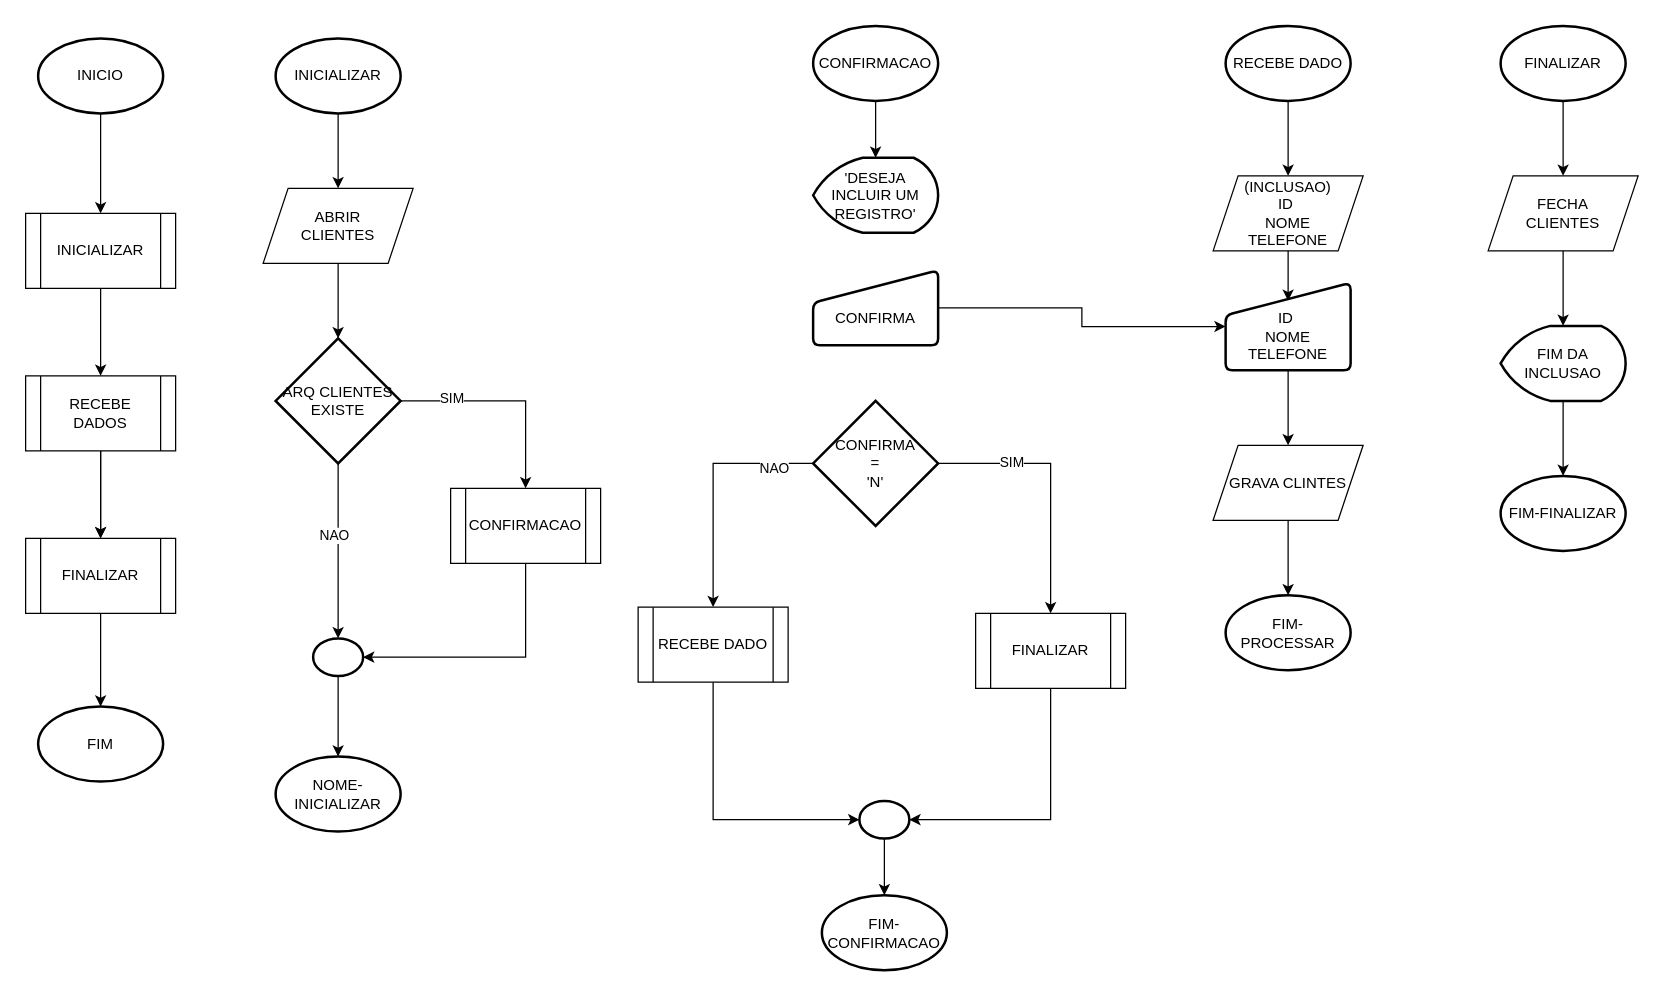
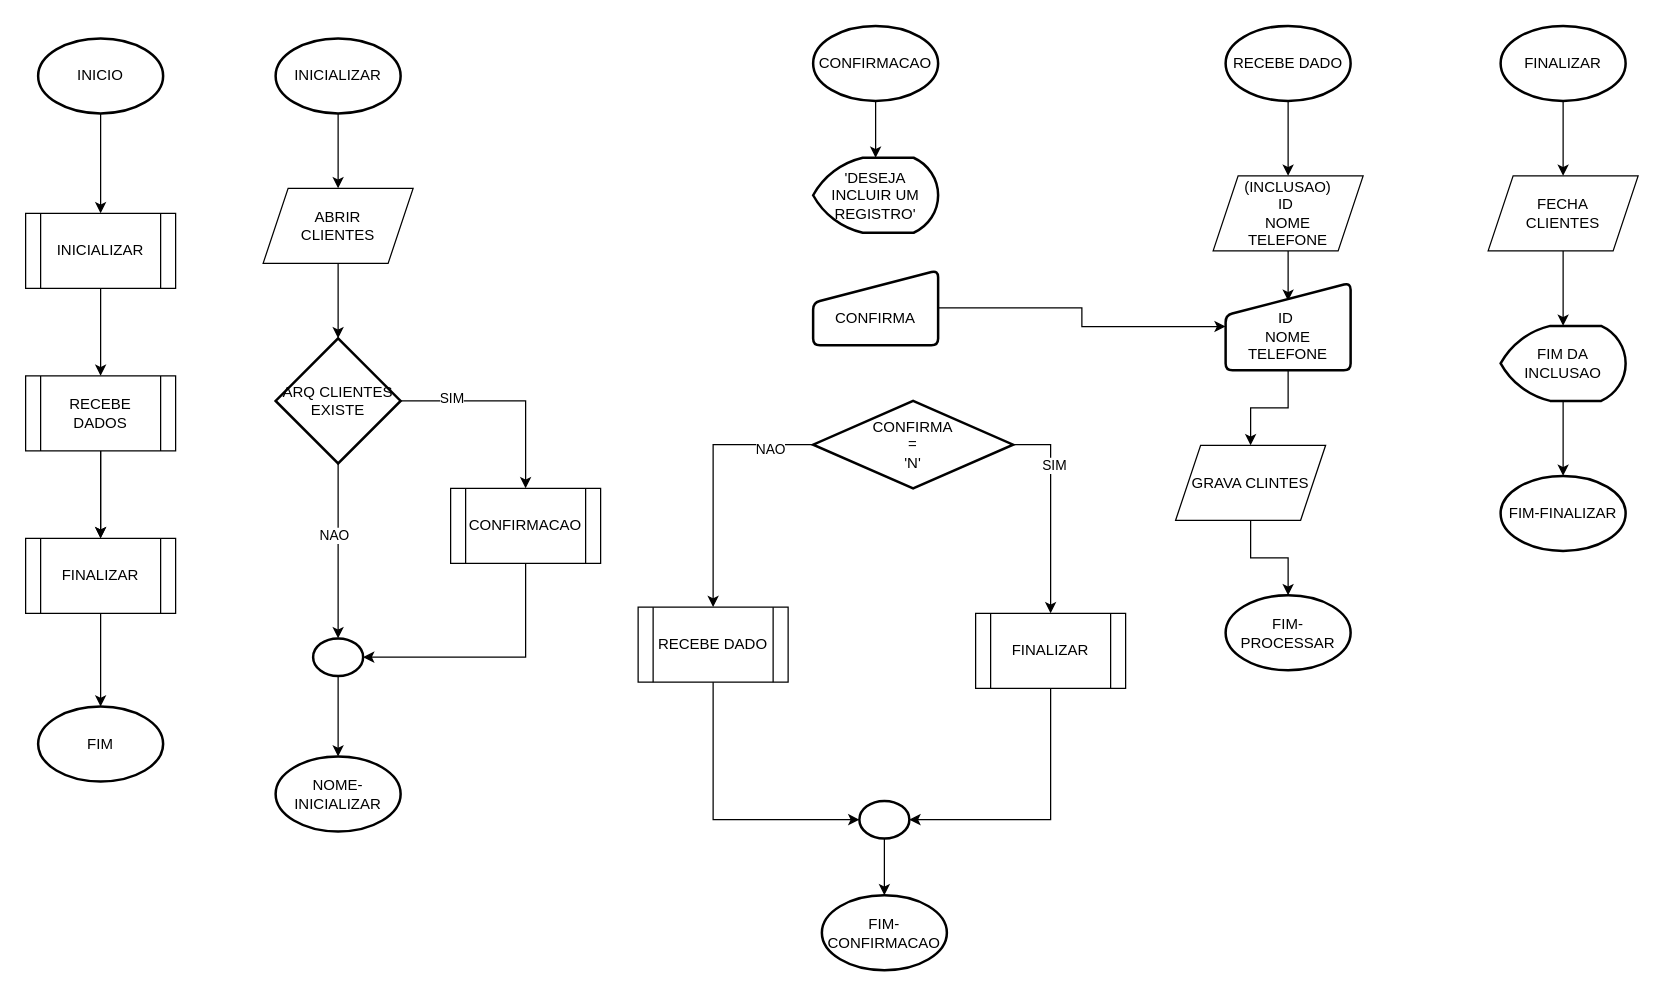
node "CONFIRMA = 'N'": size 125x125 -> 200x88
node "GRAVA CLINTES": moved (1288, 483) -> (1251, 483)
